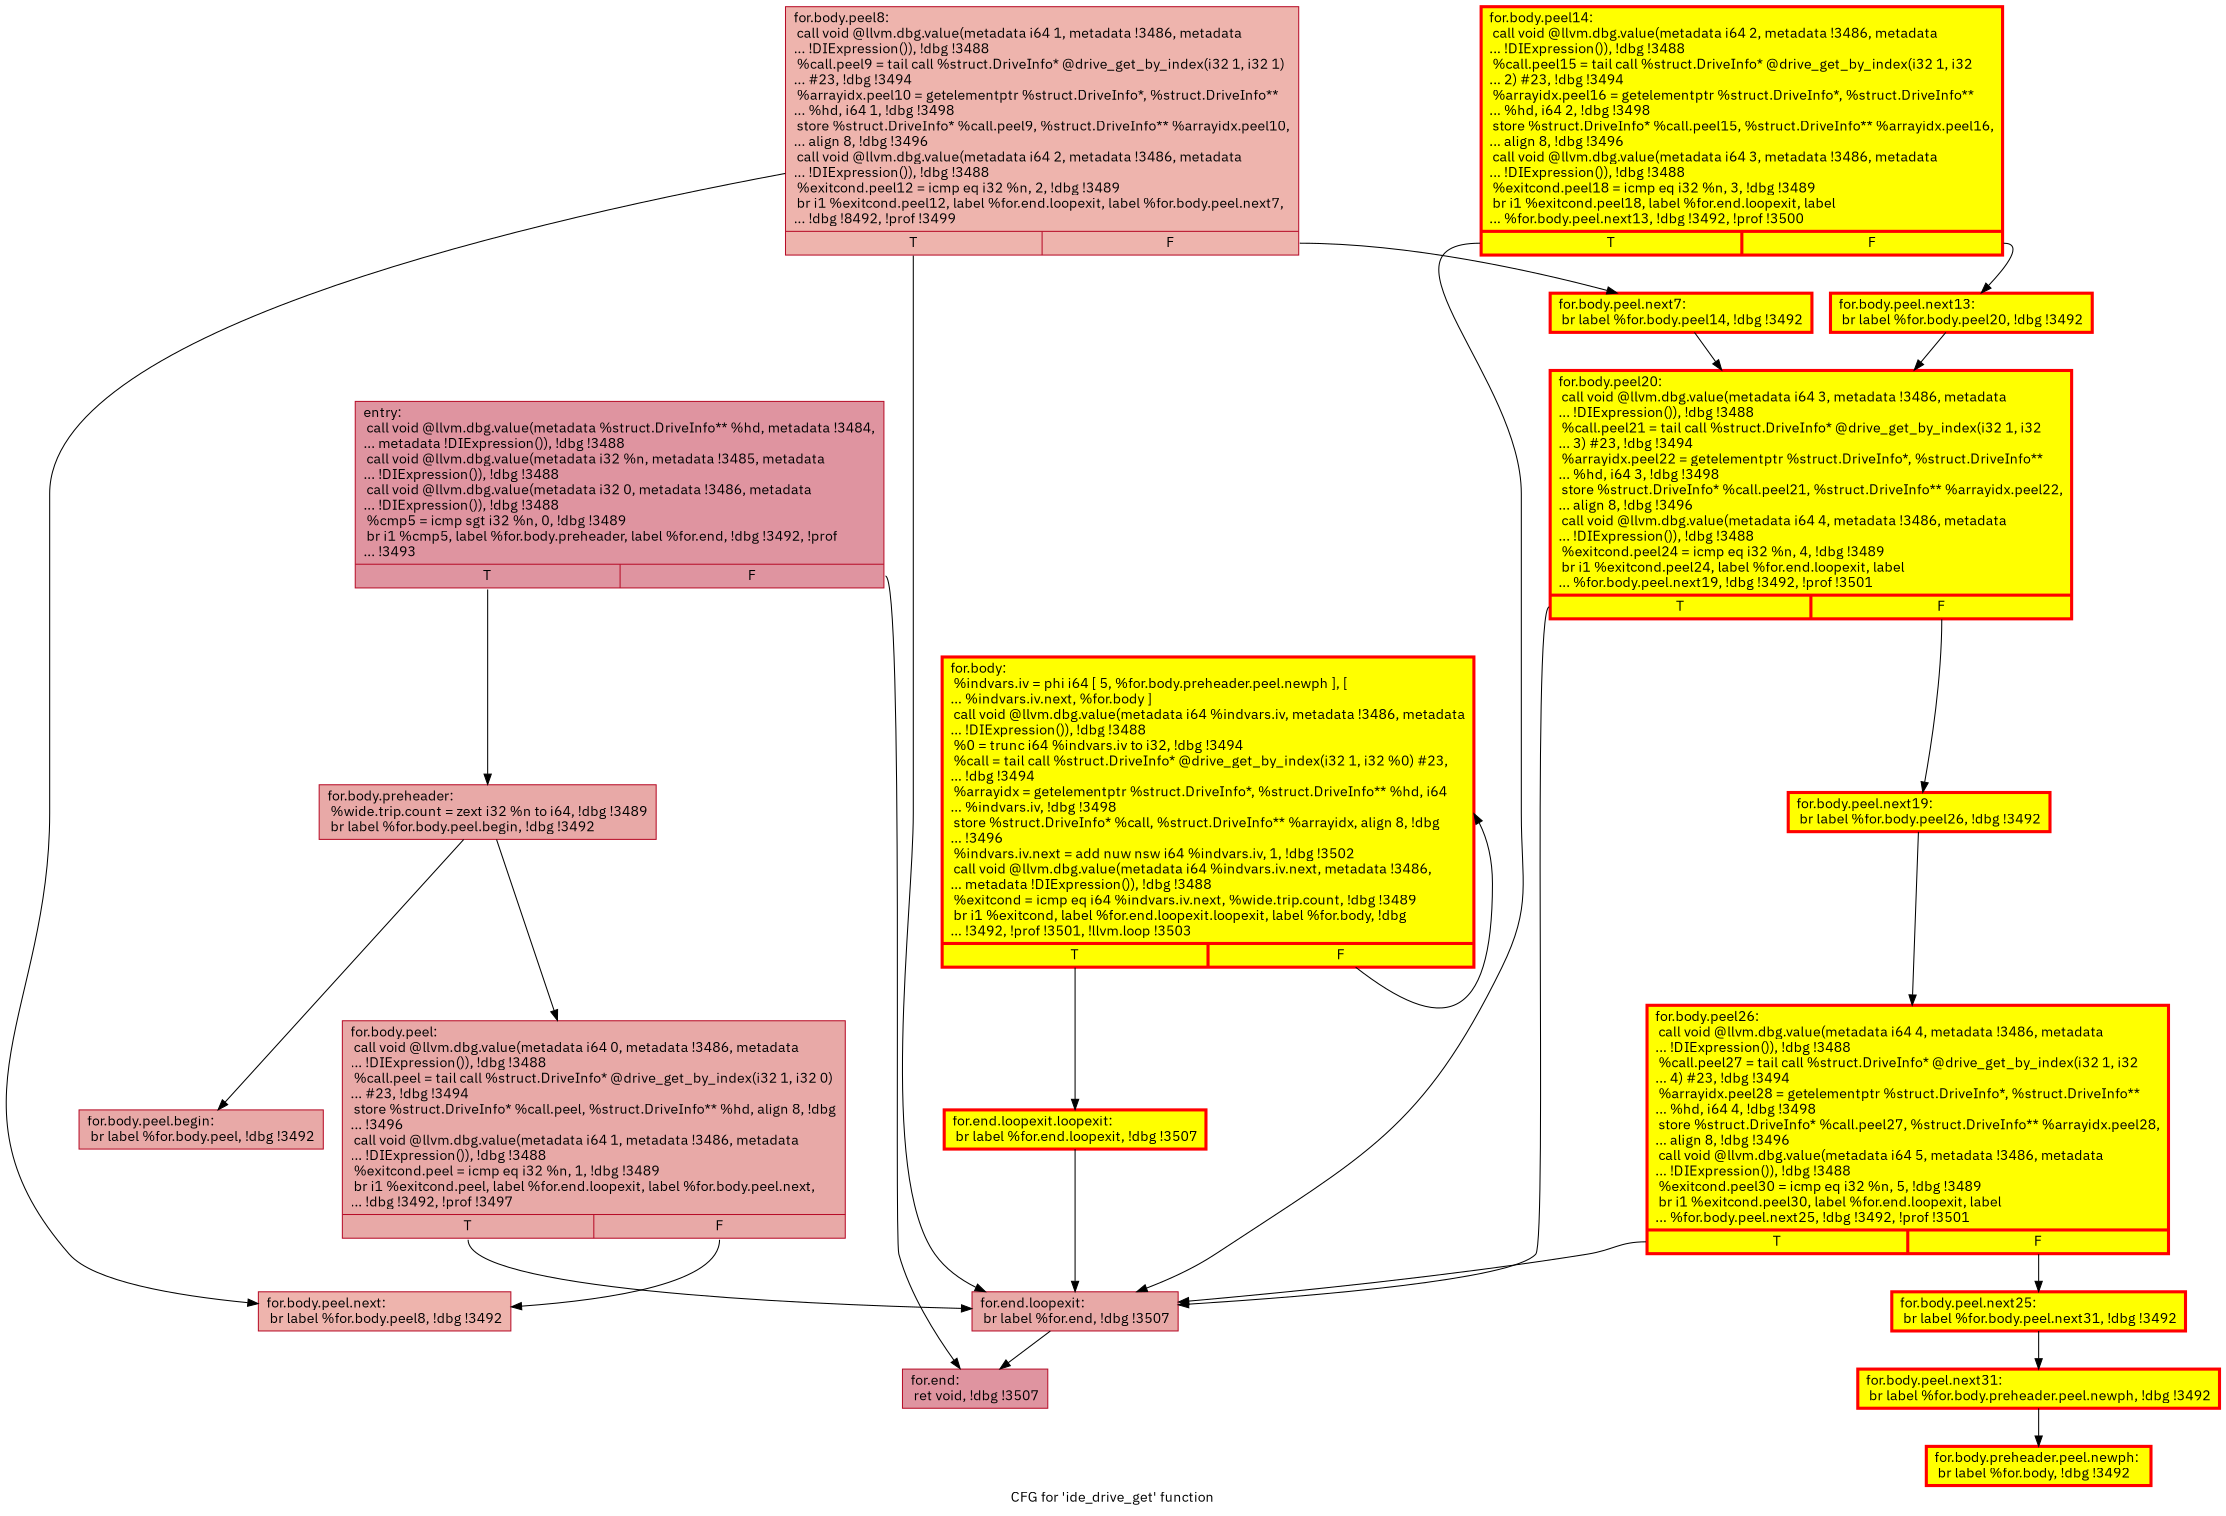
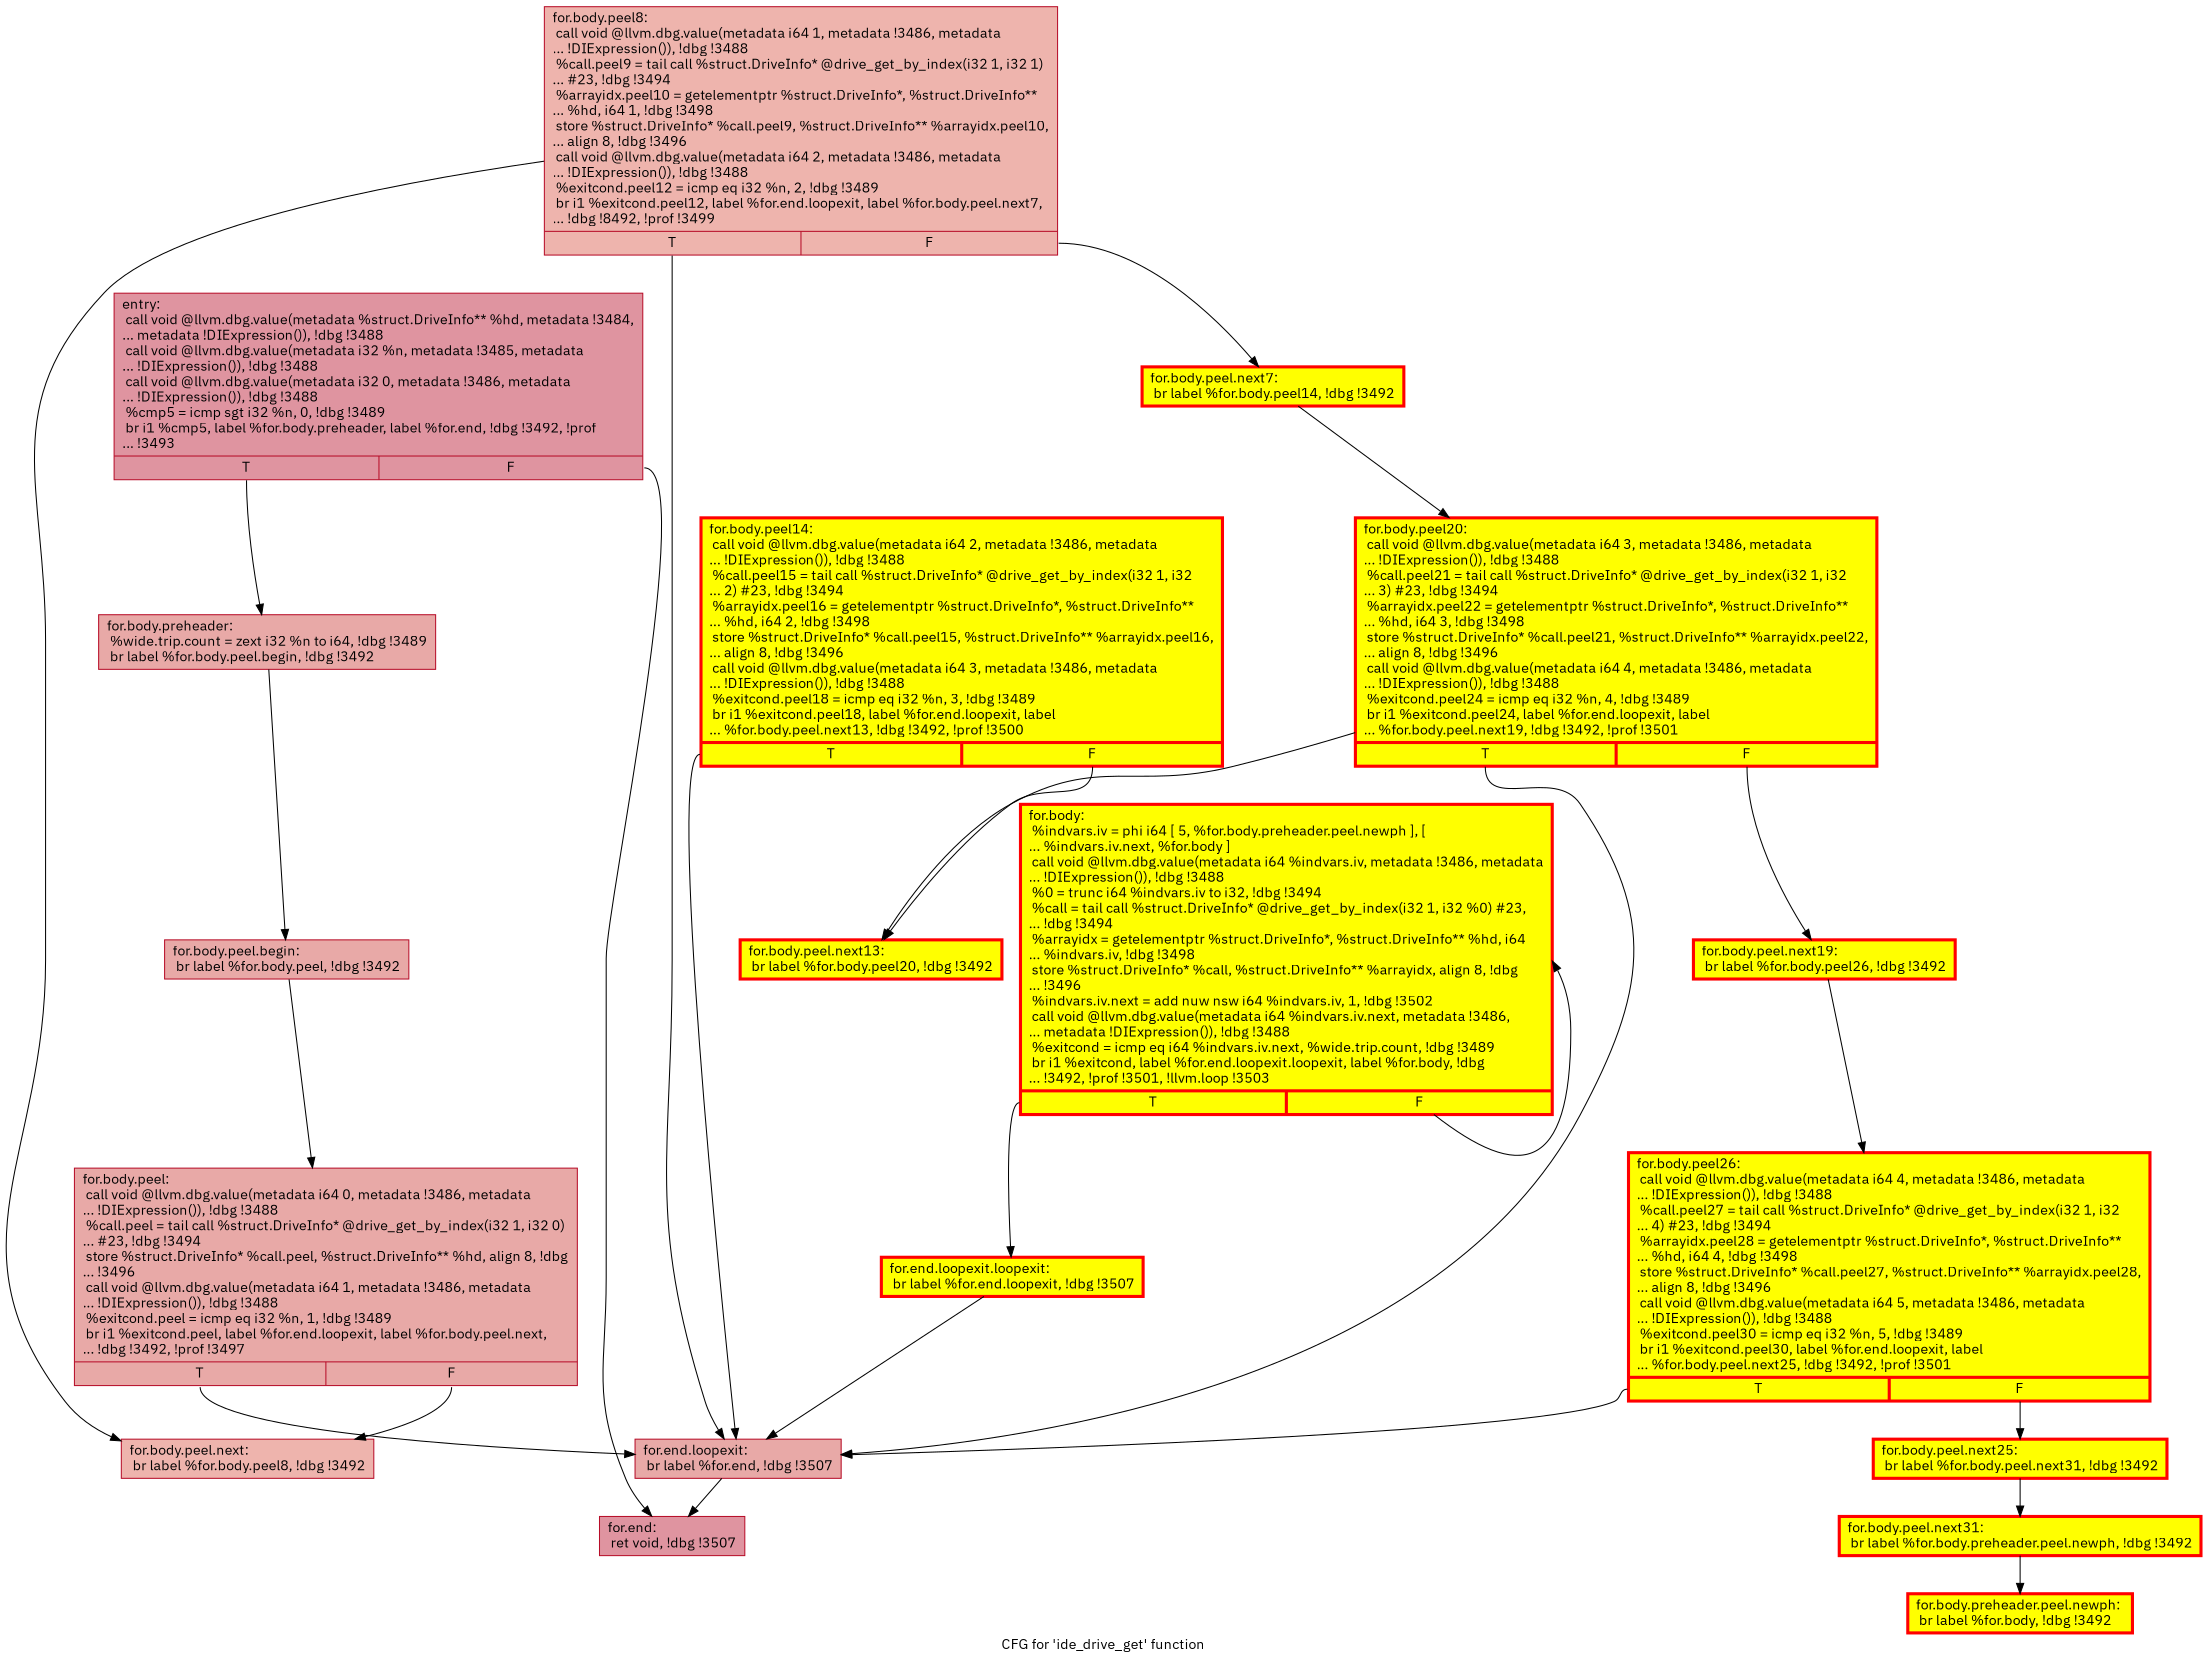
edge "for.body.peel.next13:" -> "for.body.peel20:": reversed
edge "for.body.preheader:" -> "for.body.peel:": now "for.body.peel.begin:" -> "for.body.peel:"
